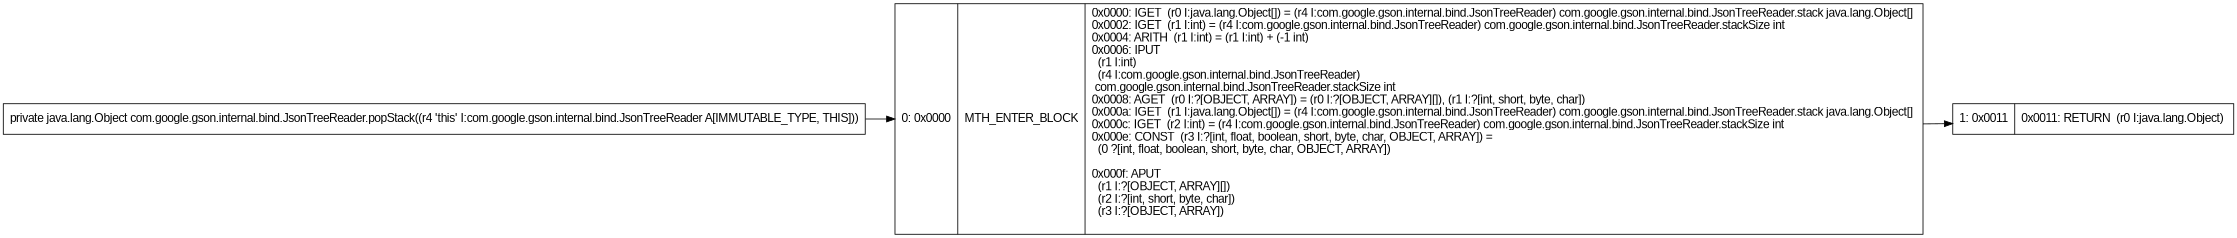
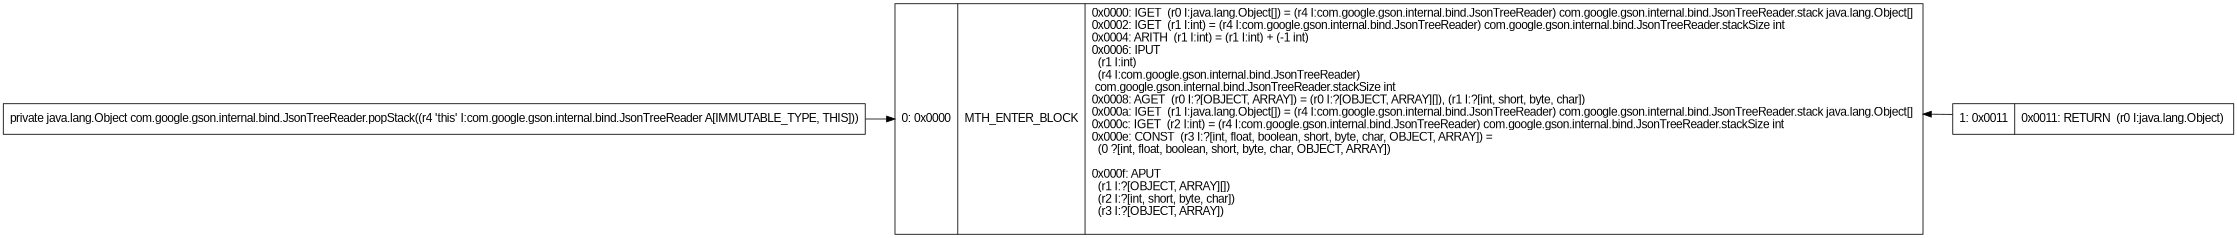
edge "0: 0x0000" -> "1: 0x0011": reversed
